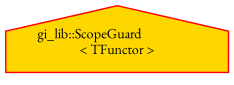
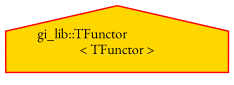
node "gi_lib::ScopeGuard < TFunctor >": label "gi_lib::ScopeGuard < TFunctor >" -> "gi_lib::TFunctor < TFunctor >"
